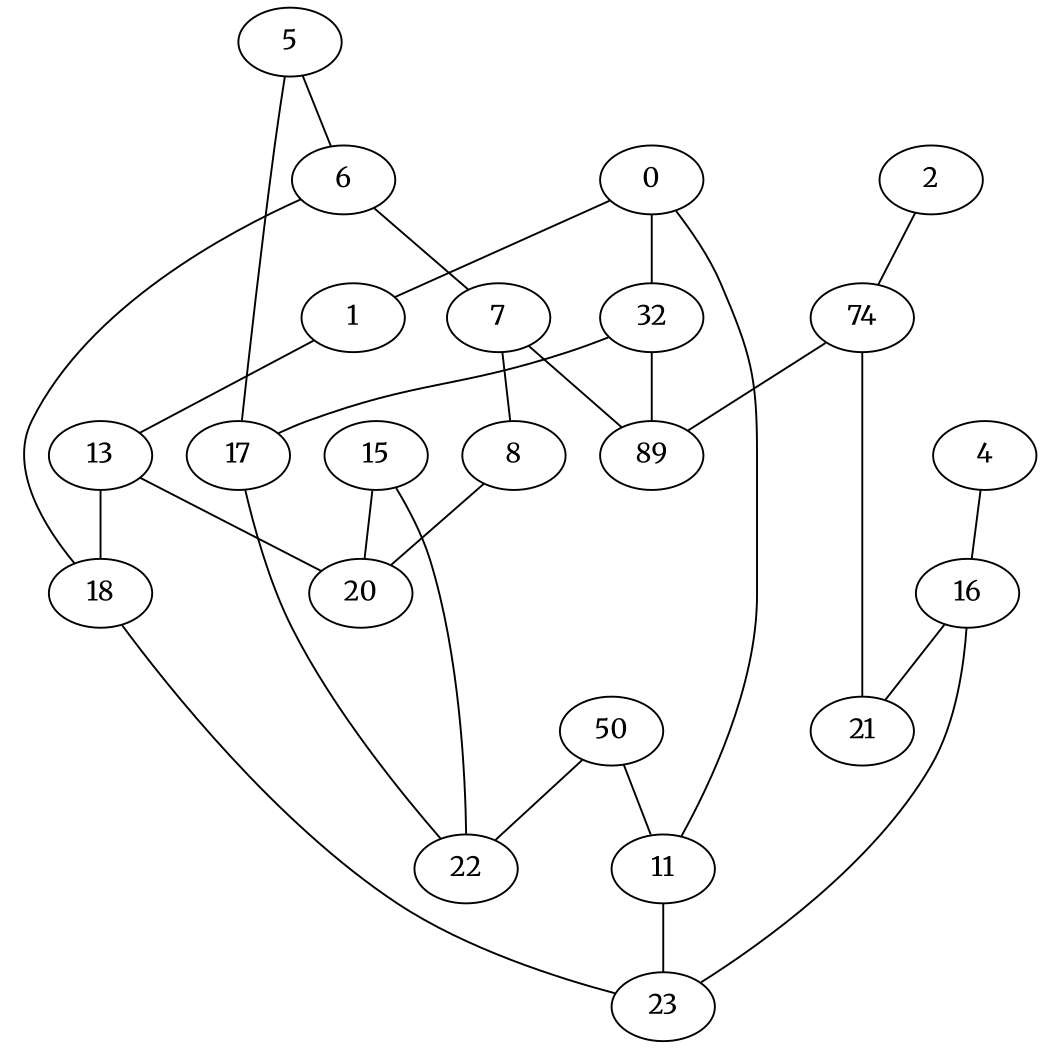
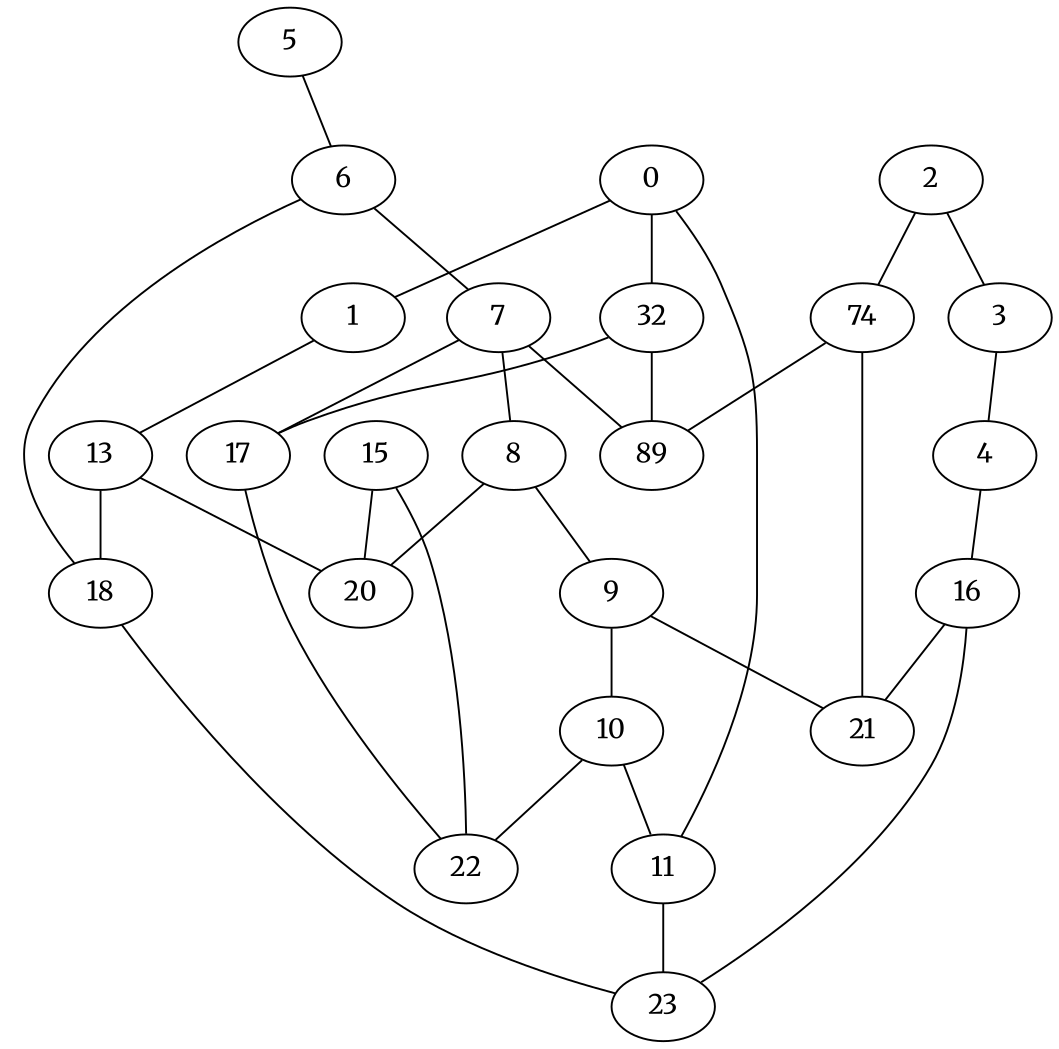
edge "5" -- "17": now "7" -- "17"
node "3": added
node "9": added
node "50": label "50" -> "10"
